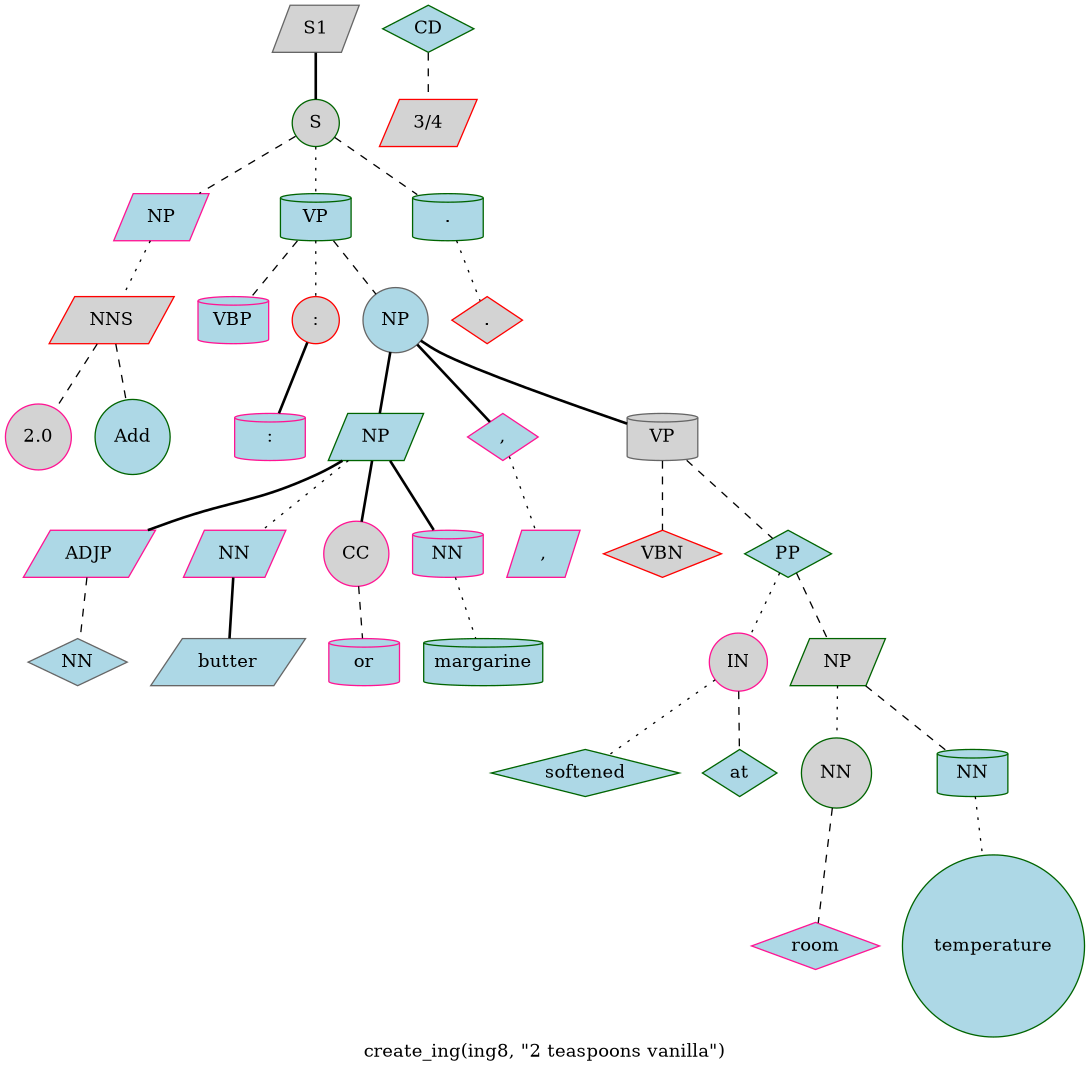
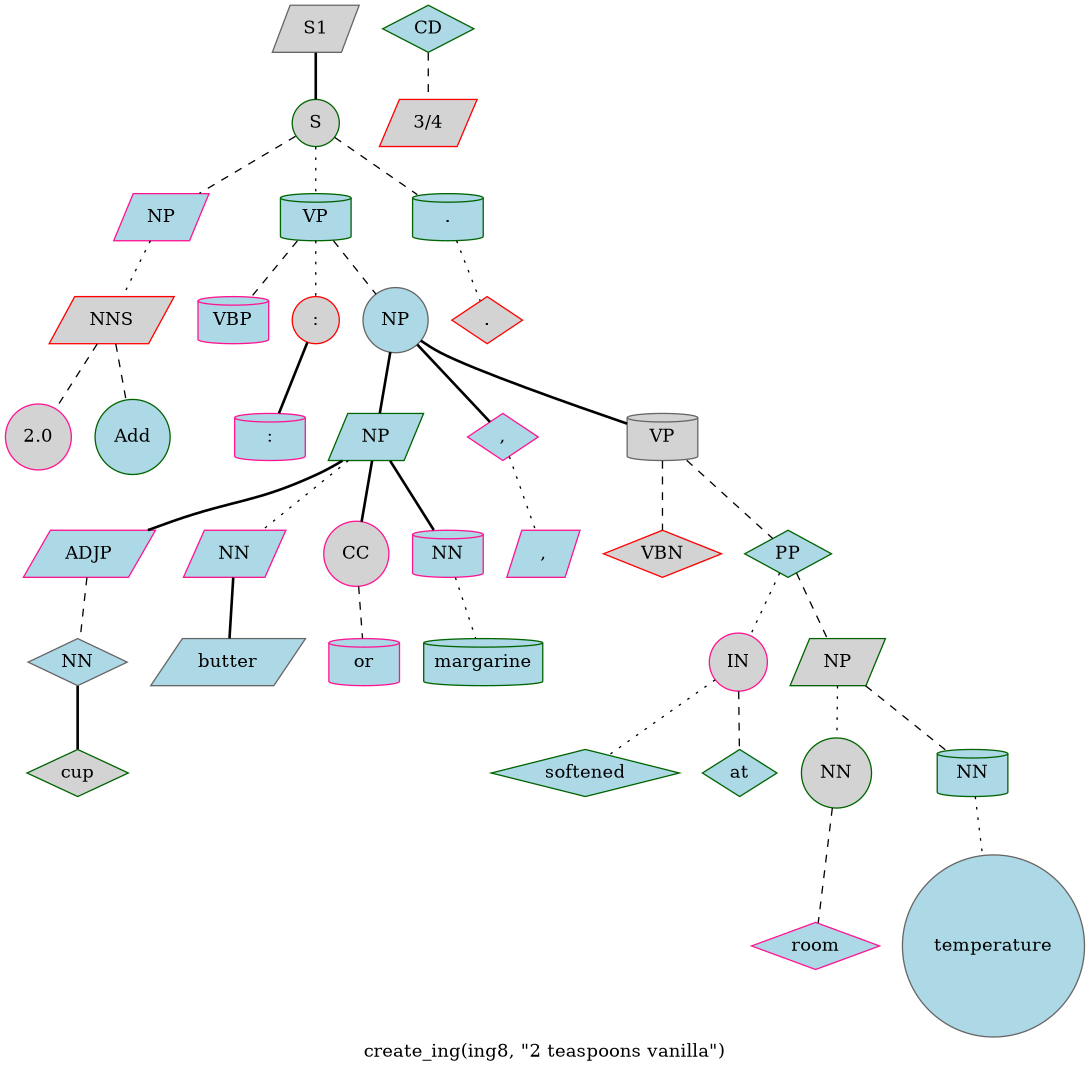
node "cup": added
node "temperature": color darkgreen -> gray40
